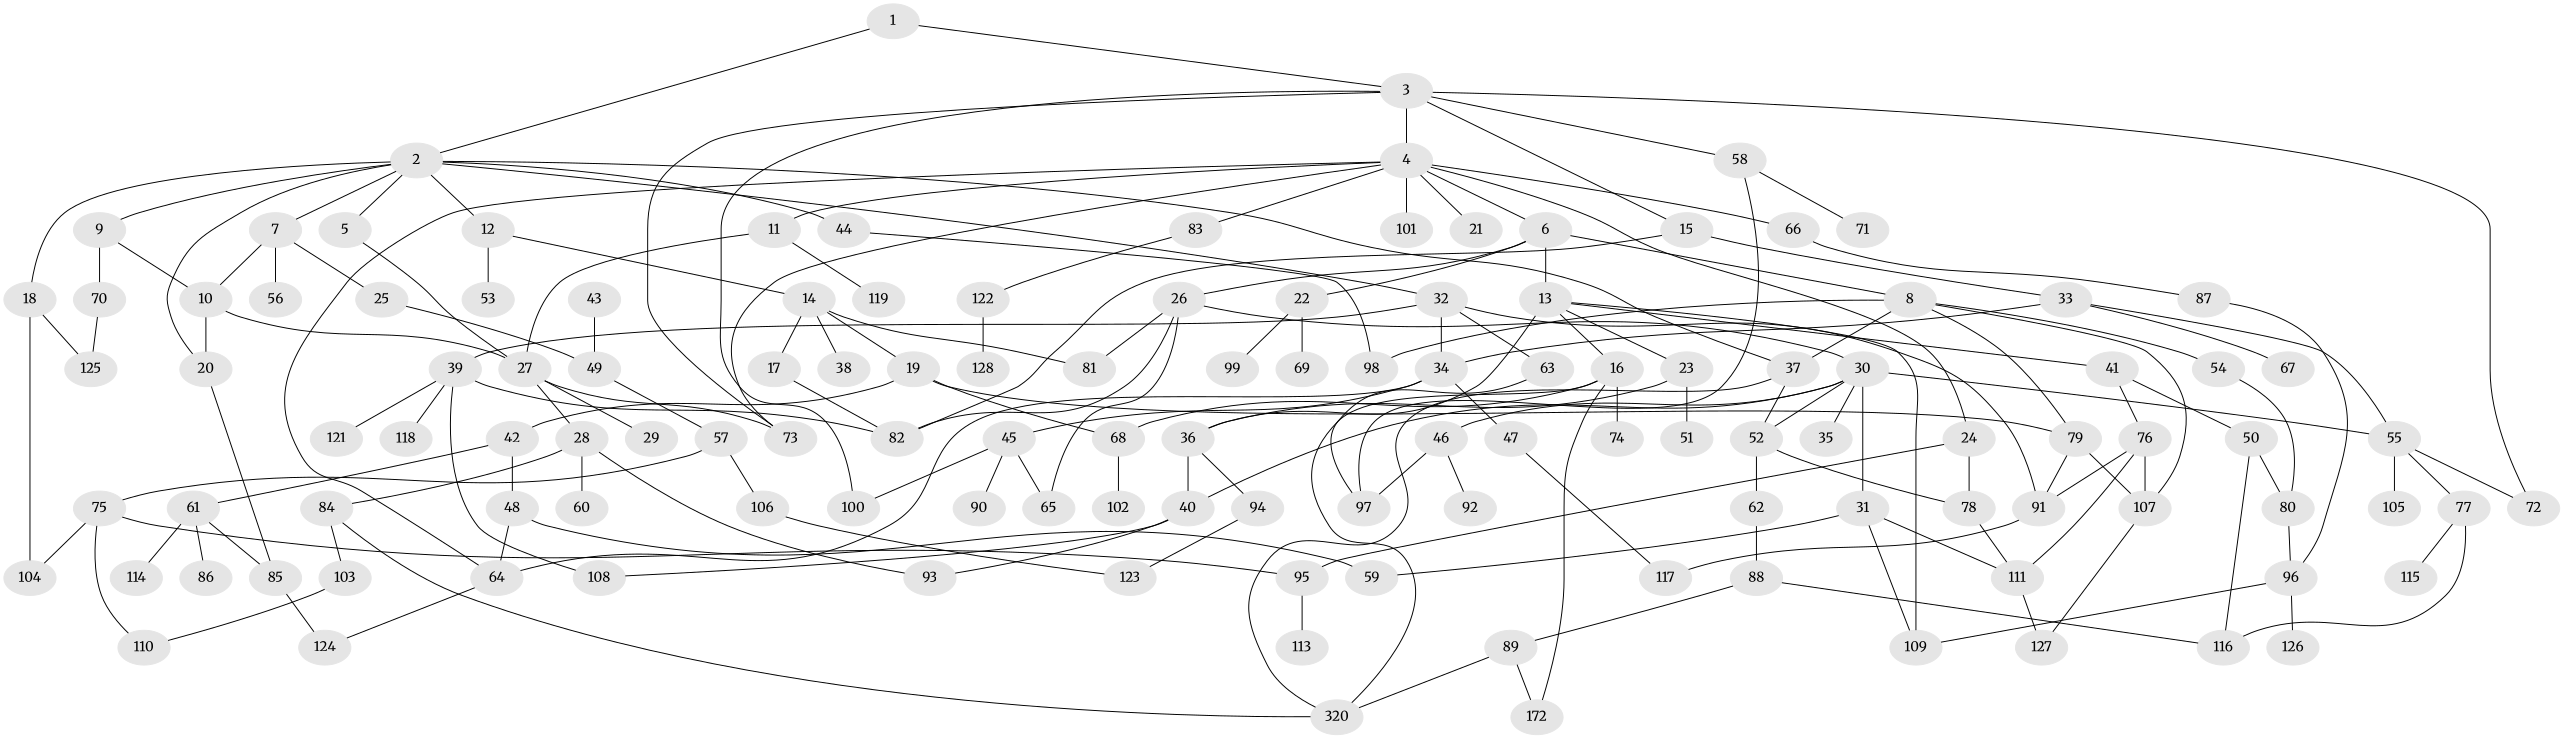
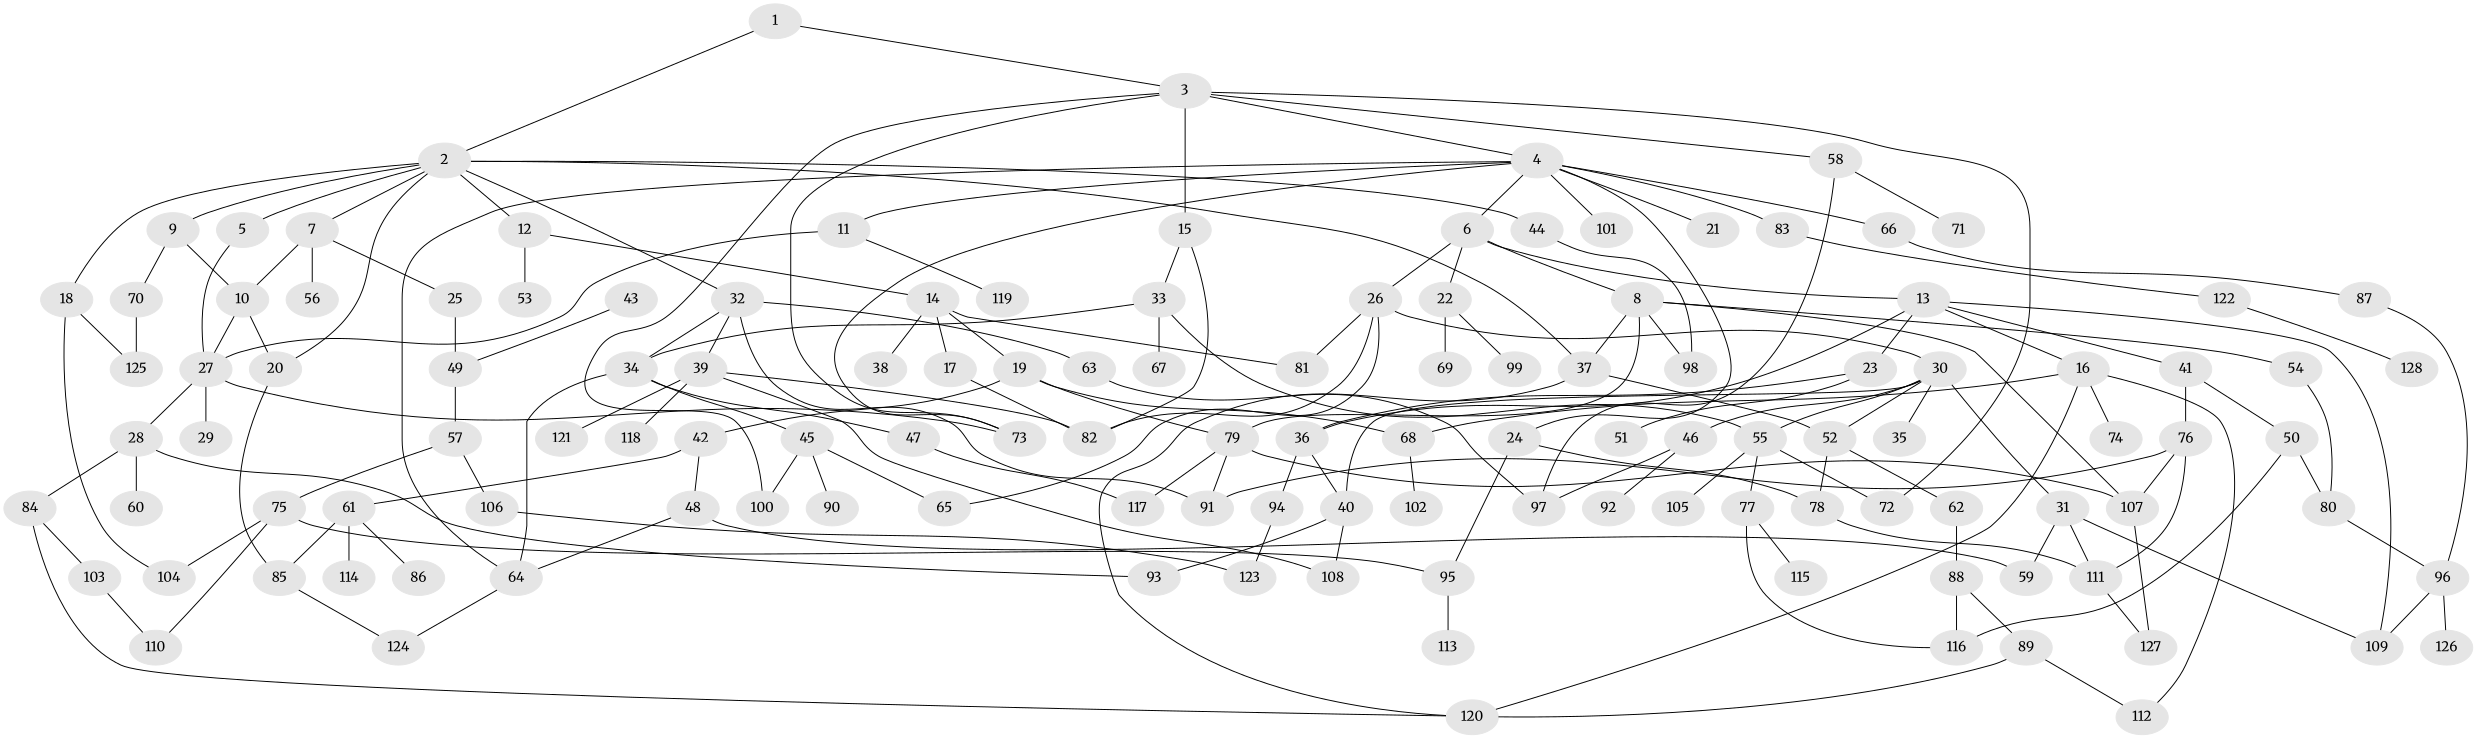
edge "91" -- "117": now "79" -- "117"
node "320": label "320" -> "120"
node "172": label "172" -> "112"
